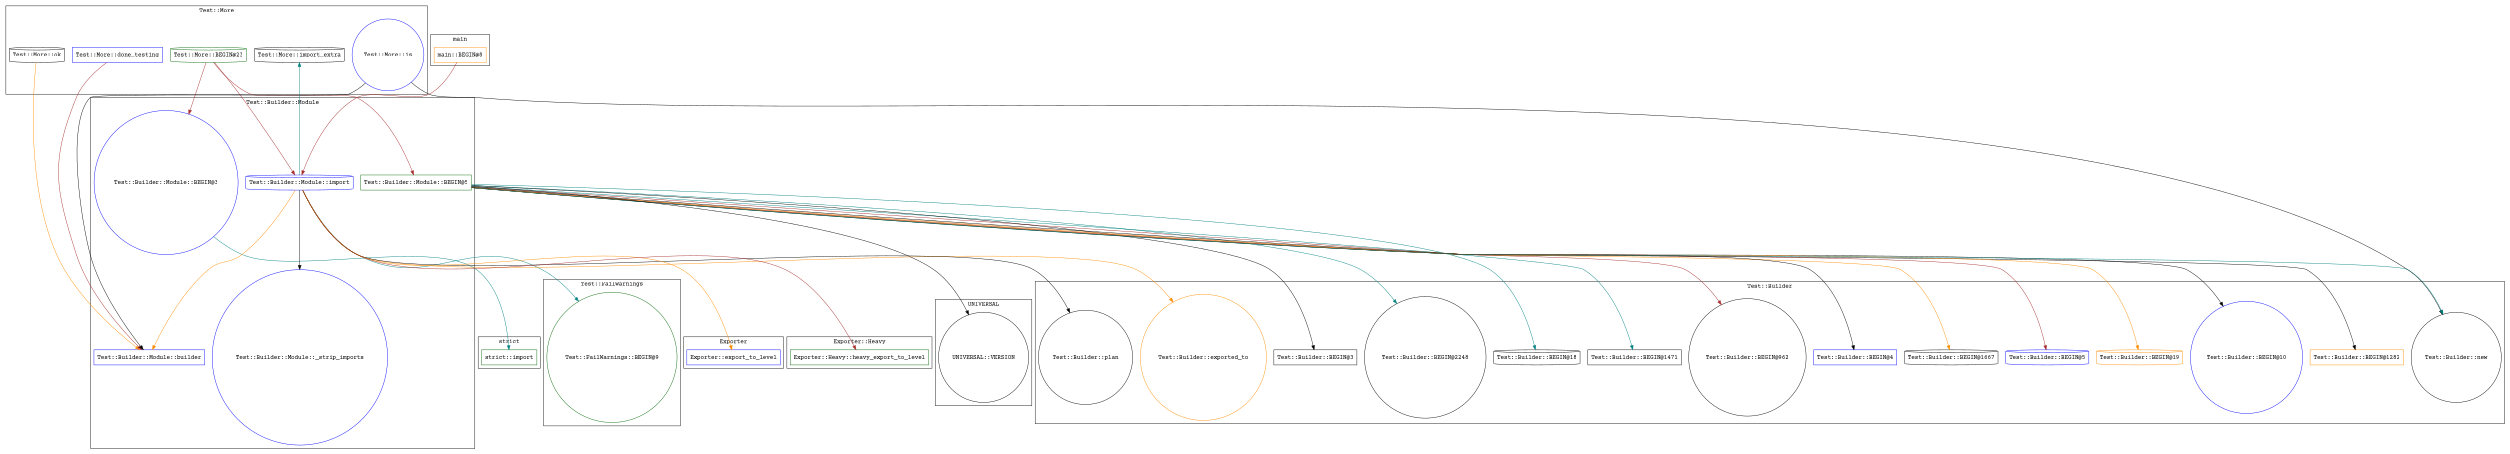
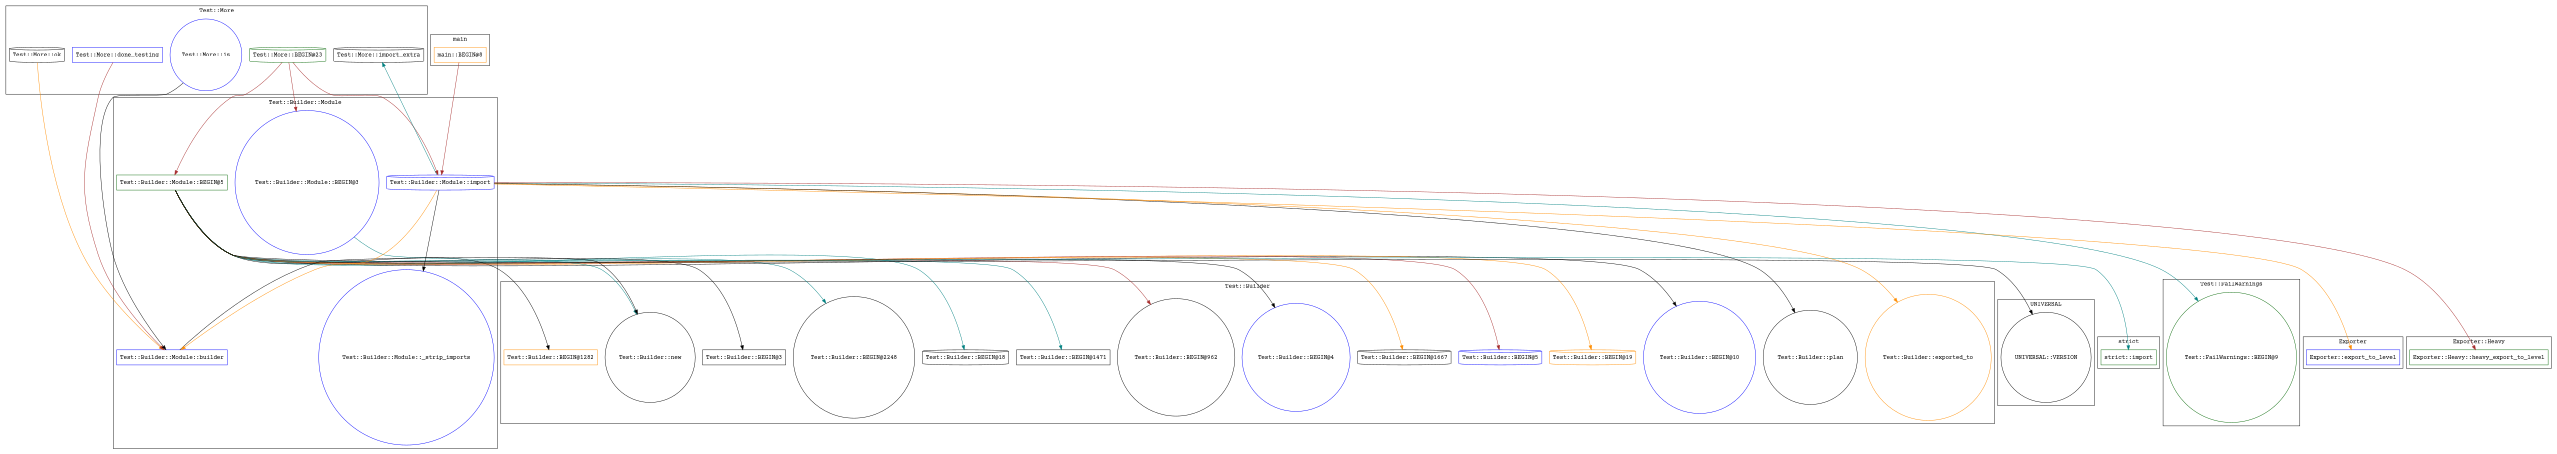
edge "Test::More::is" -> "Test::Builder::new": now "Test::Builder::Module::builder" -> "Test::Builder::new"
node "Test::Builder::BEGIN@4": shape box -> circle
